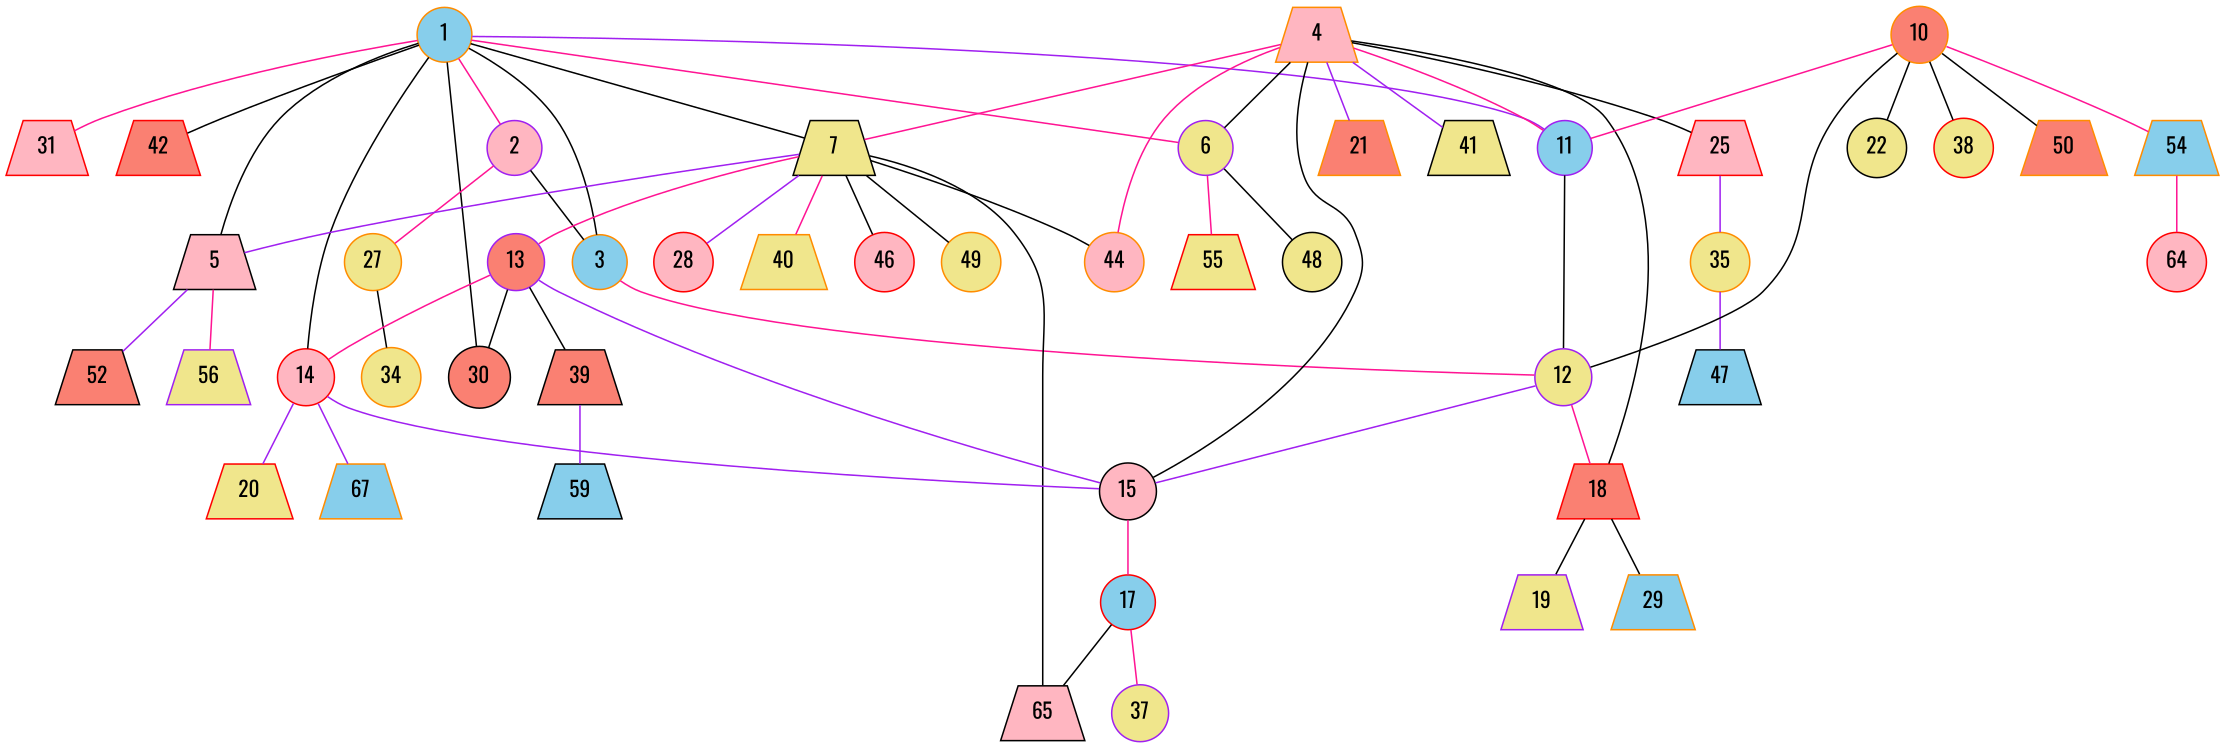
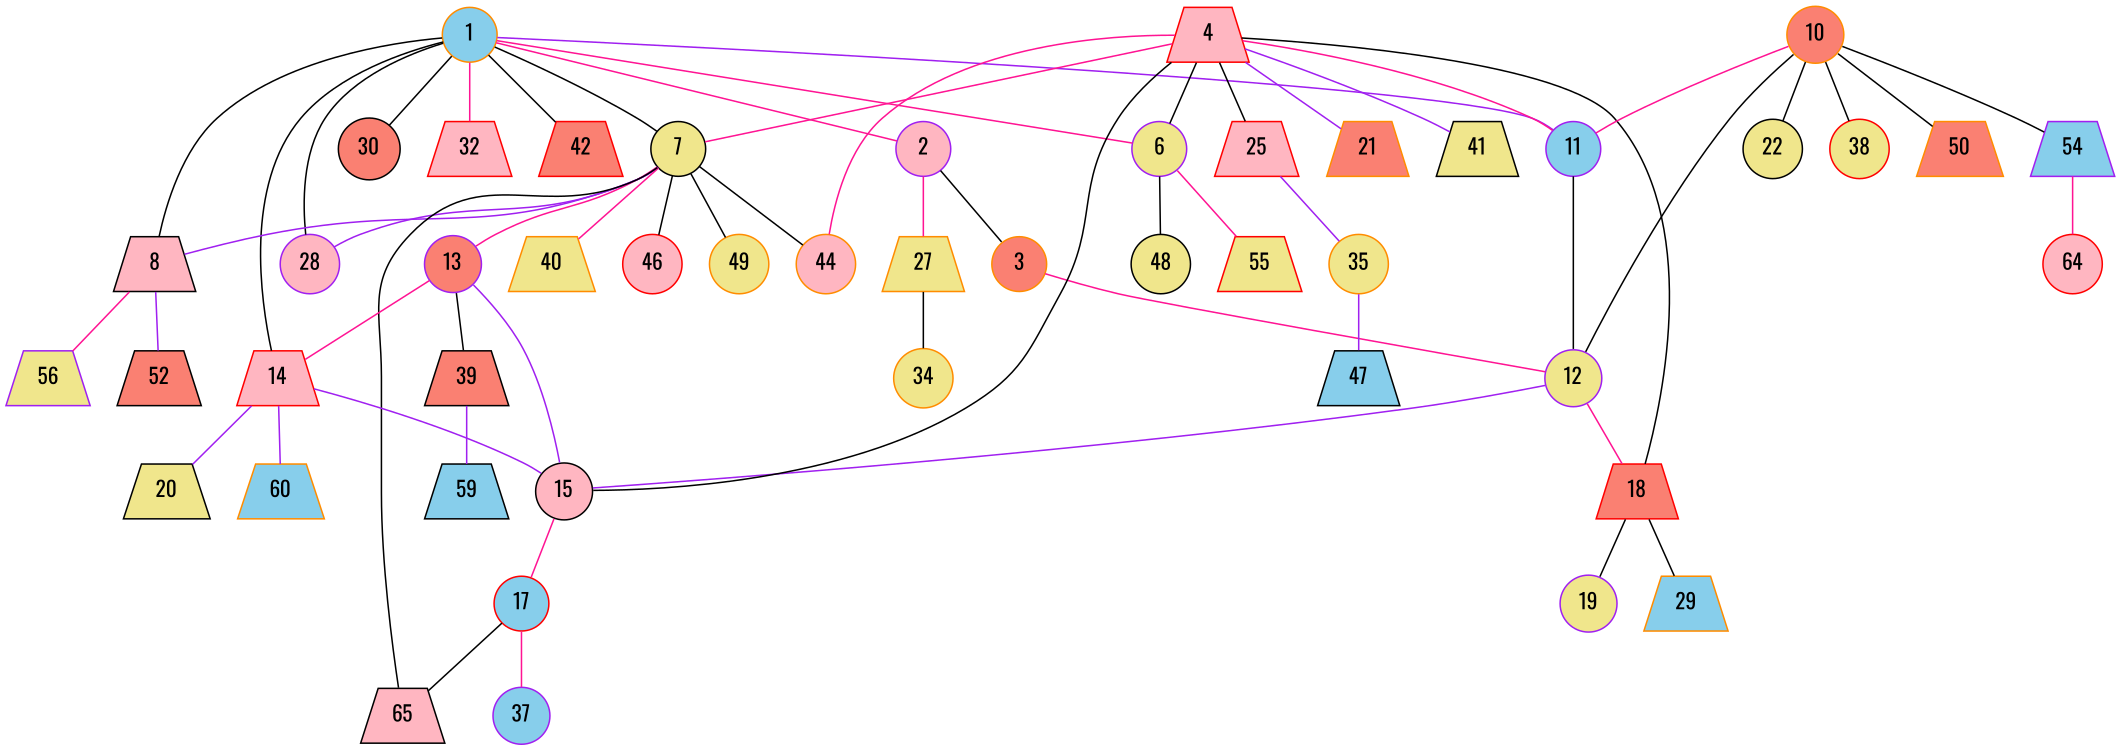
node "4": color darkorange -> red
edge "10" -- "54": color deeppink -> black
edge "1" -- "3": now "1" -- "28"
node "31": label "31" -> "32"
node "7": shape trapezium -> circle
node "54": color darkorange -> purple
node "5": label "5" -> "8"
node "27": shape circle -> trapezium
node "3": fillcolor skyblue -> salmon
node "28": color red -> purple
edge "13" -- "30": removed
node "14": shape circle -> trapezium
node "20": color red -> black
node "67": label "67" -> "60"
node "19": shape trapezium -> circle
node "37": fillcolor khaki -> skyblue
